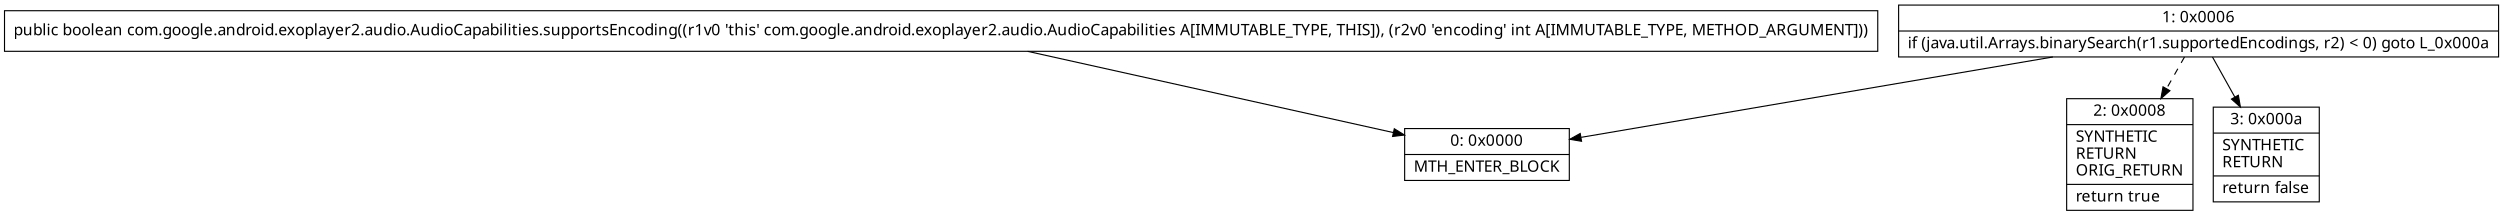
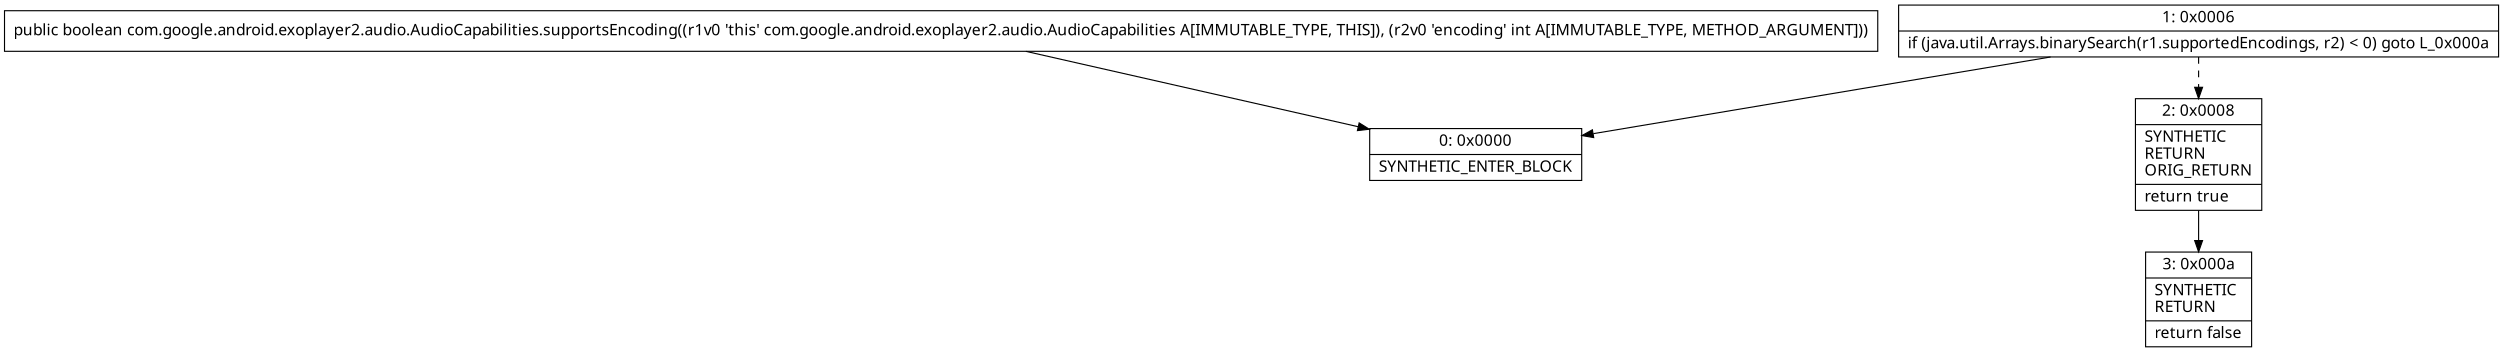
edge "1: 0x0006" -> "3: 0x000a": now "2: 0x0008" -> "3: 0x000a"
node "0: 0x0000": text "MTH_ENTER_BLOCK" -> "SYNTHETIC_ENTER_BLOCK"
